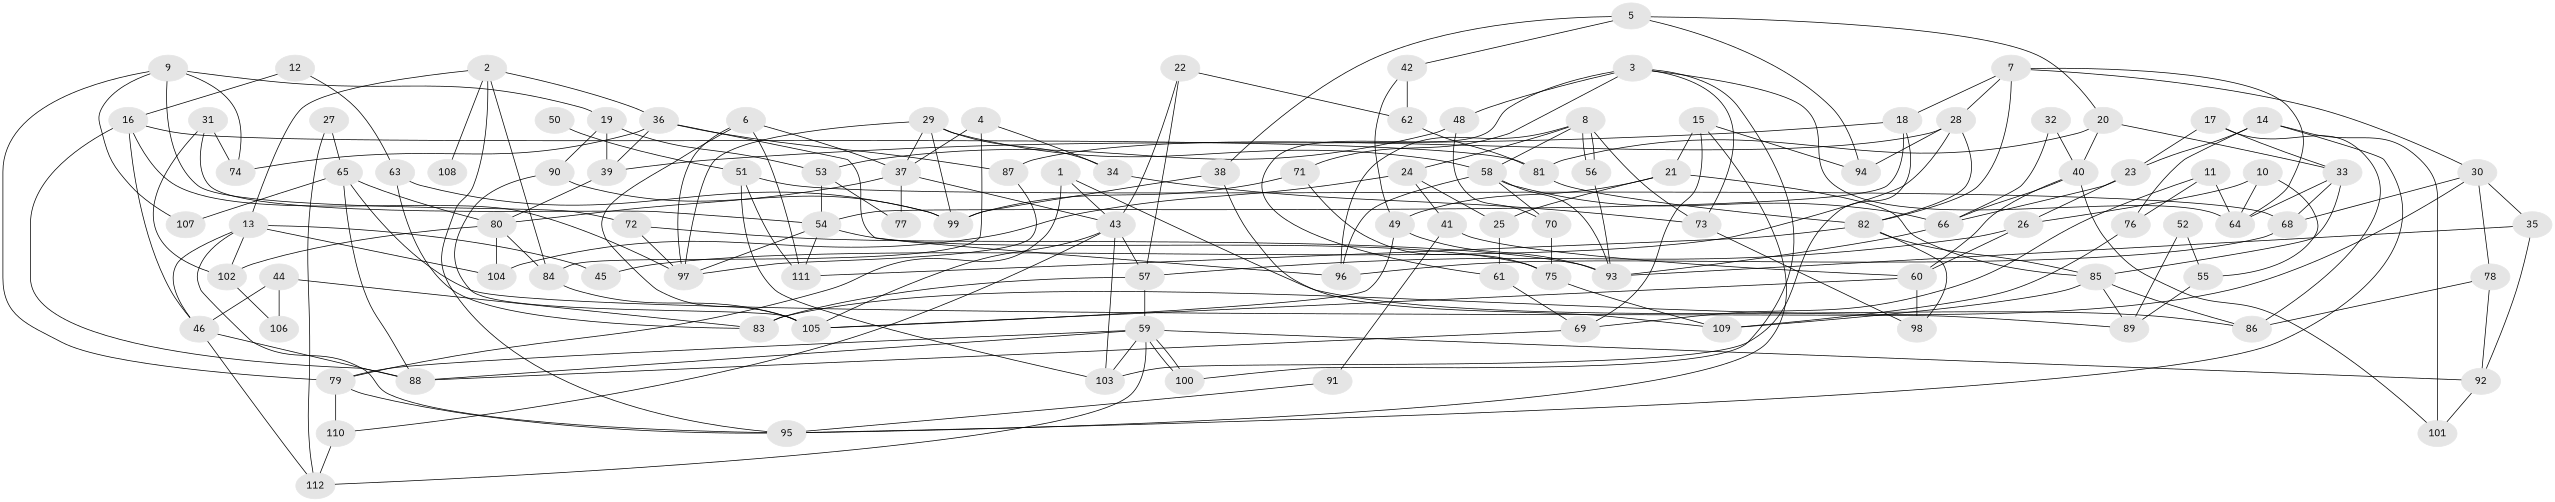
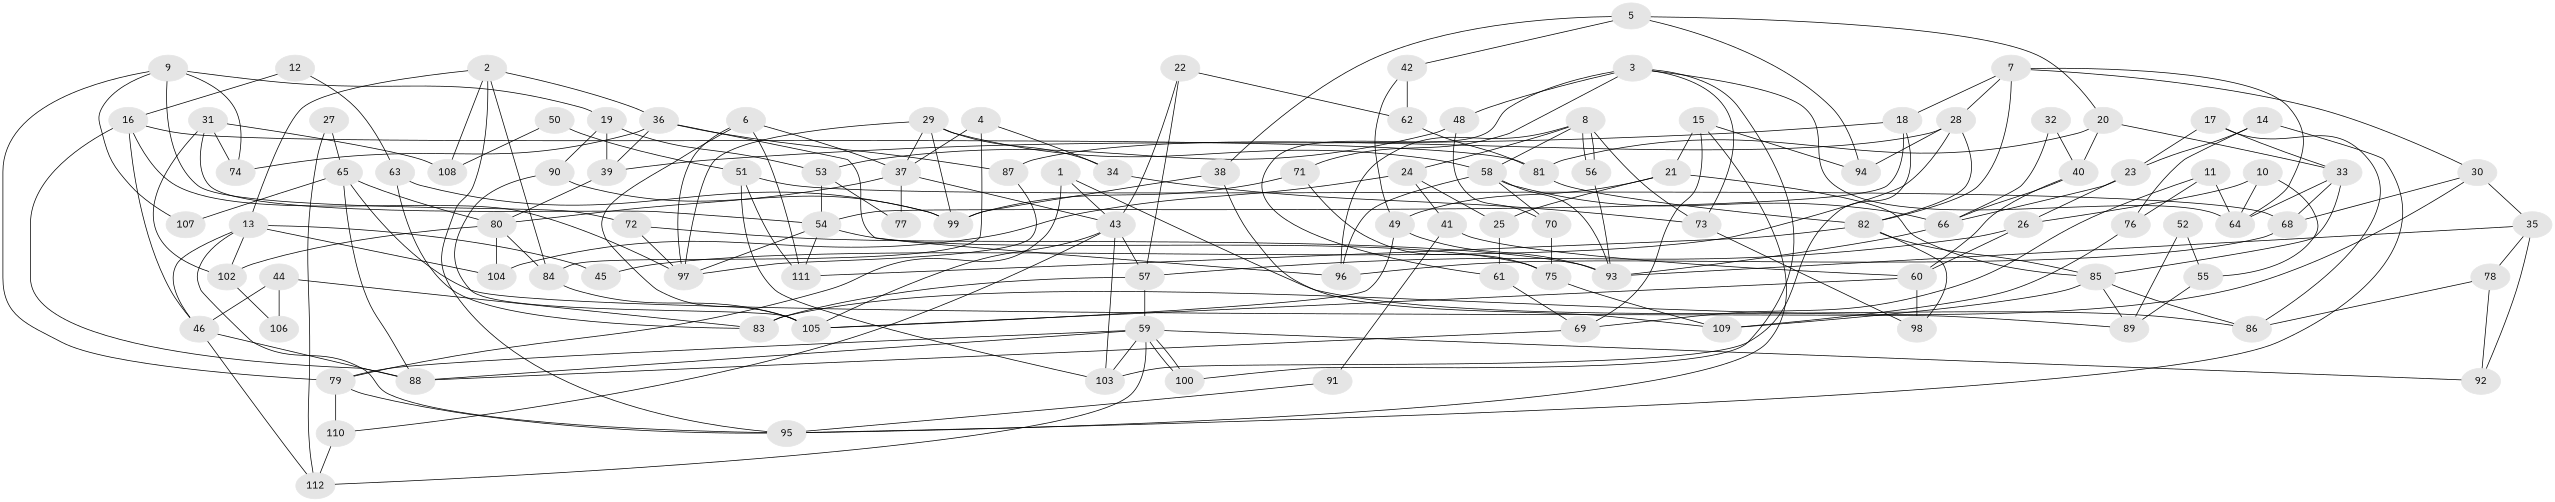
edge "31" -- "108": added
edge "50" -- "108": added
edge "30" -- "78": now "35" -- "78"
node "101": removed
